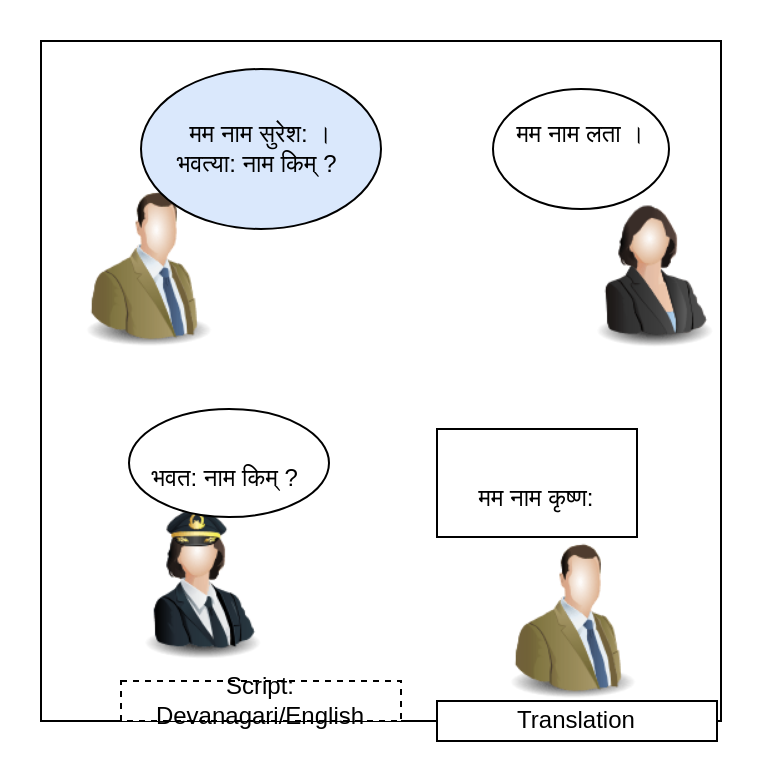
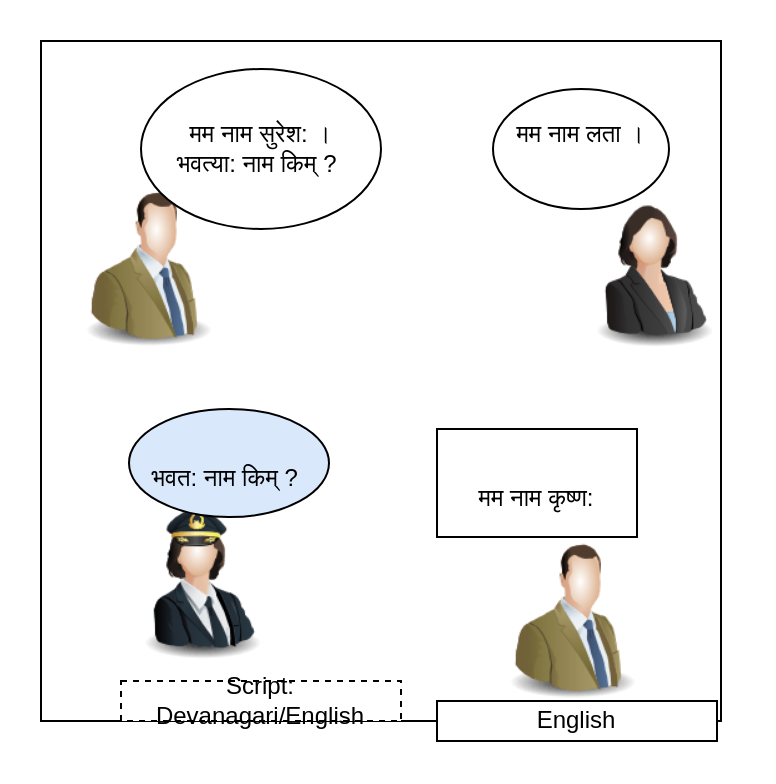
node "मम नाम सुरेश: । भवत्या: नाम किम् ?": fillcolor #dae8fc -> #ffffff
node "भवत: नाम किम् ?": fillcolor #ffffff -> #dae8fc
node "Translation": label "Translation" -> "English"
